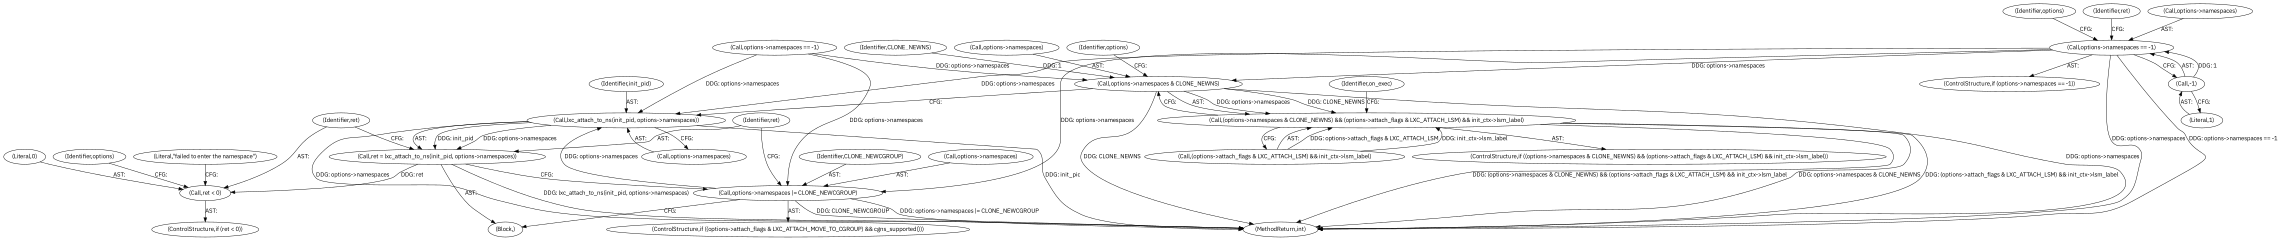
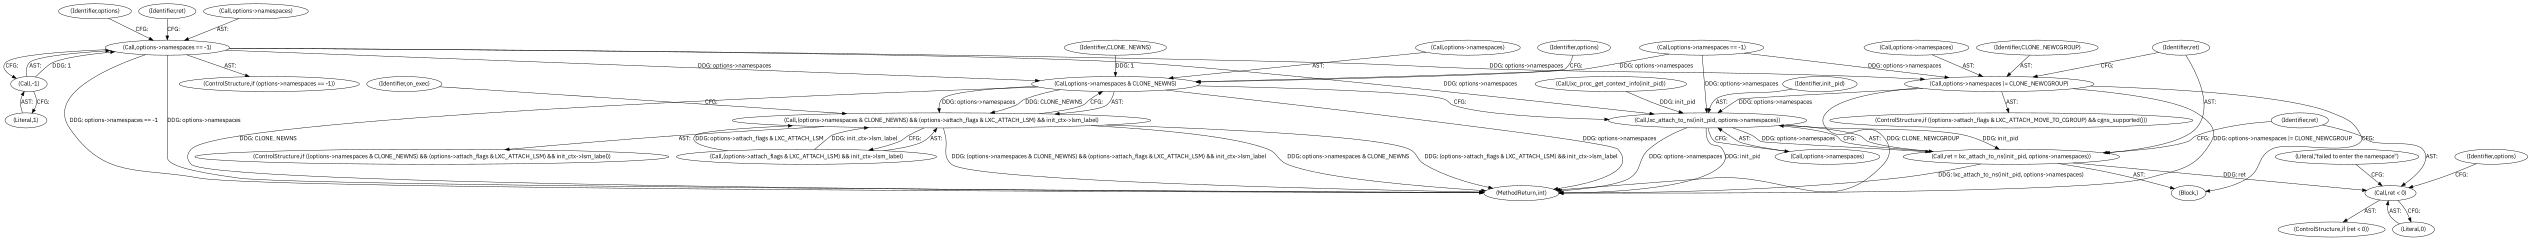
node "(Call,lxc_proc_get_context_info(init_pid))": added
edge "(Call,ret = lxc_attach_to_ns(init_pid, options->namespaces))" -> "(Call,options->namespaces |= CLONE_NEWCGROUP)": now "(Call,ret = lxc_attach_to_ns(init_pid, options->namespaces))" -> "(Call,lxc_attach_to_ns(init_pid, options->namespaces))"
edge "(Call,ret < 0)" -> "(Literal,0)": added, label "CFG:"
